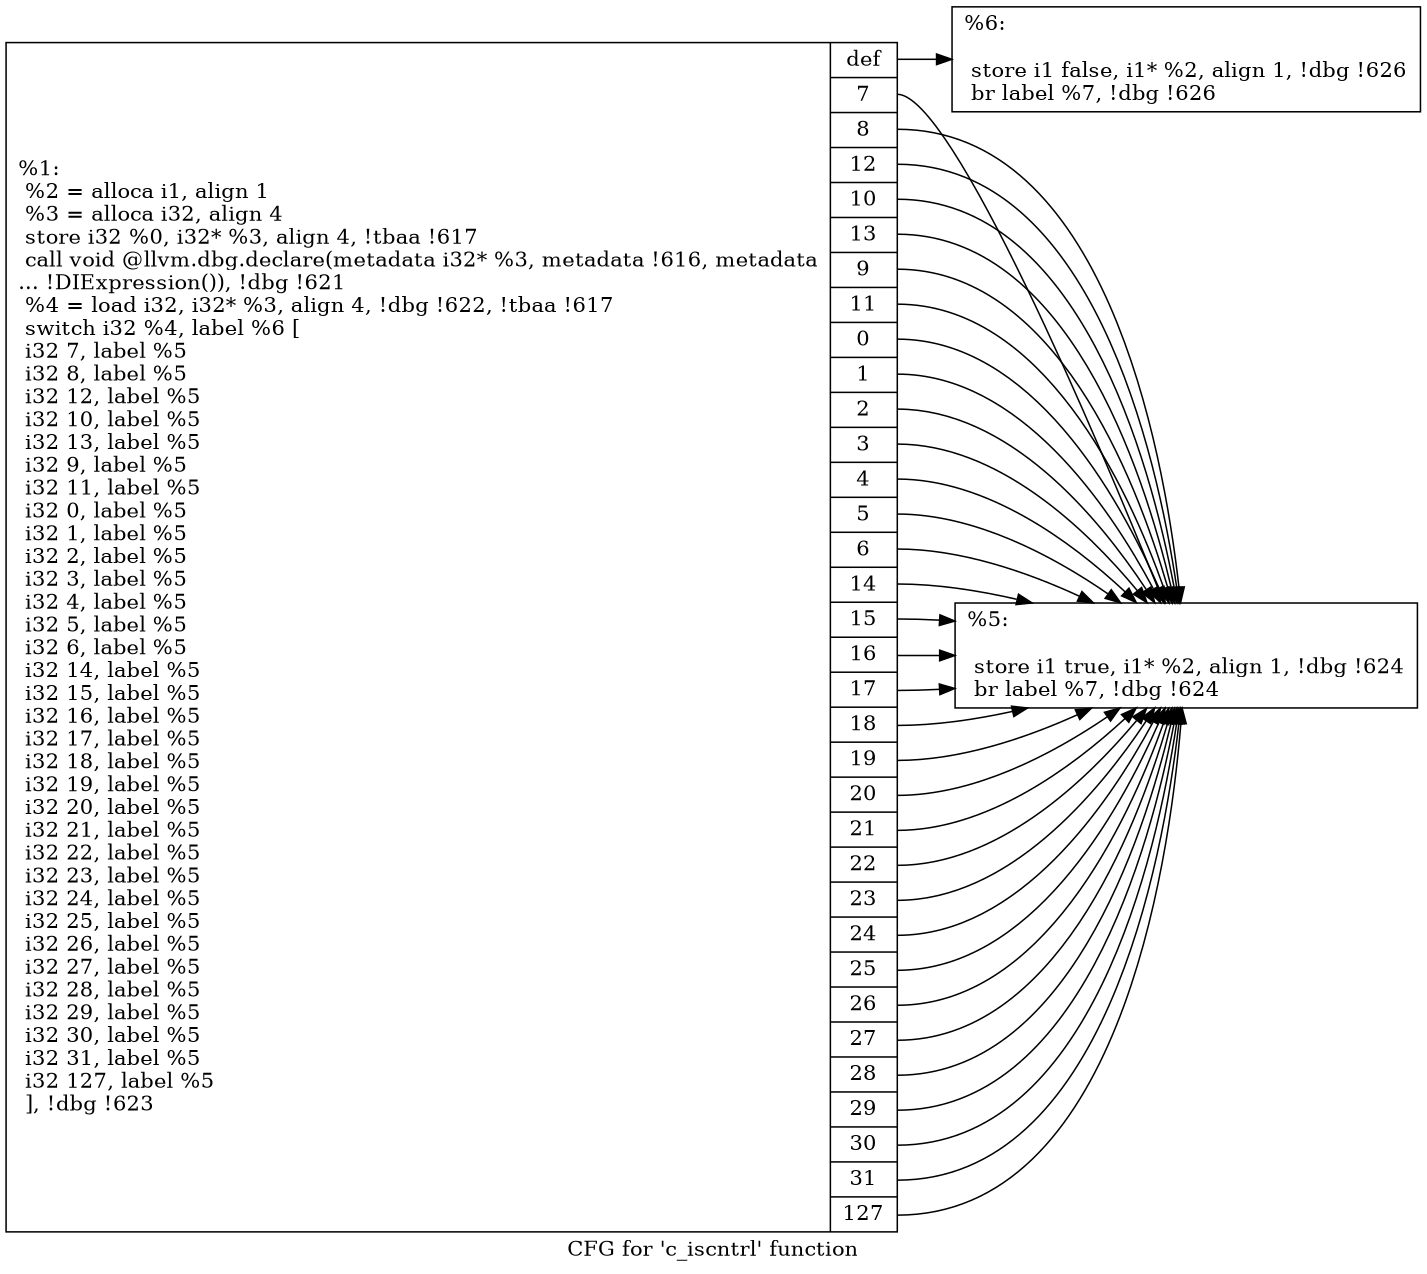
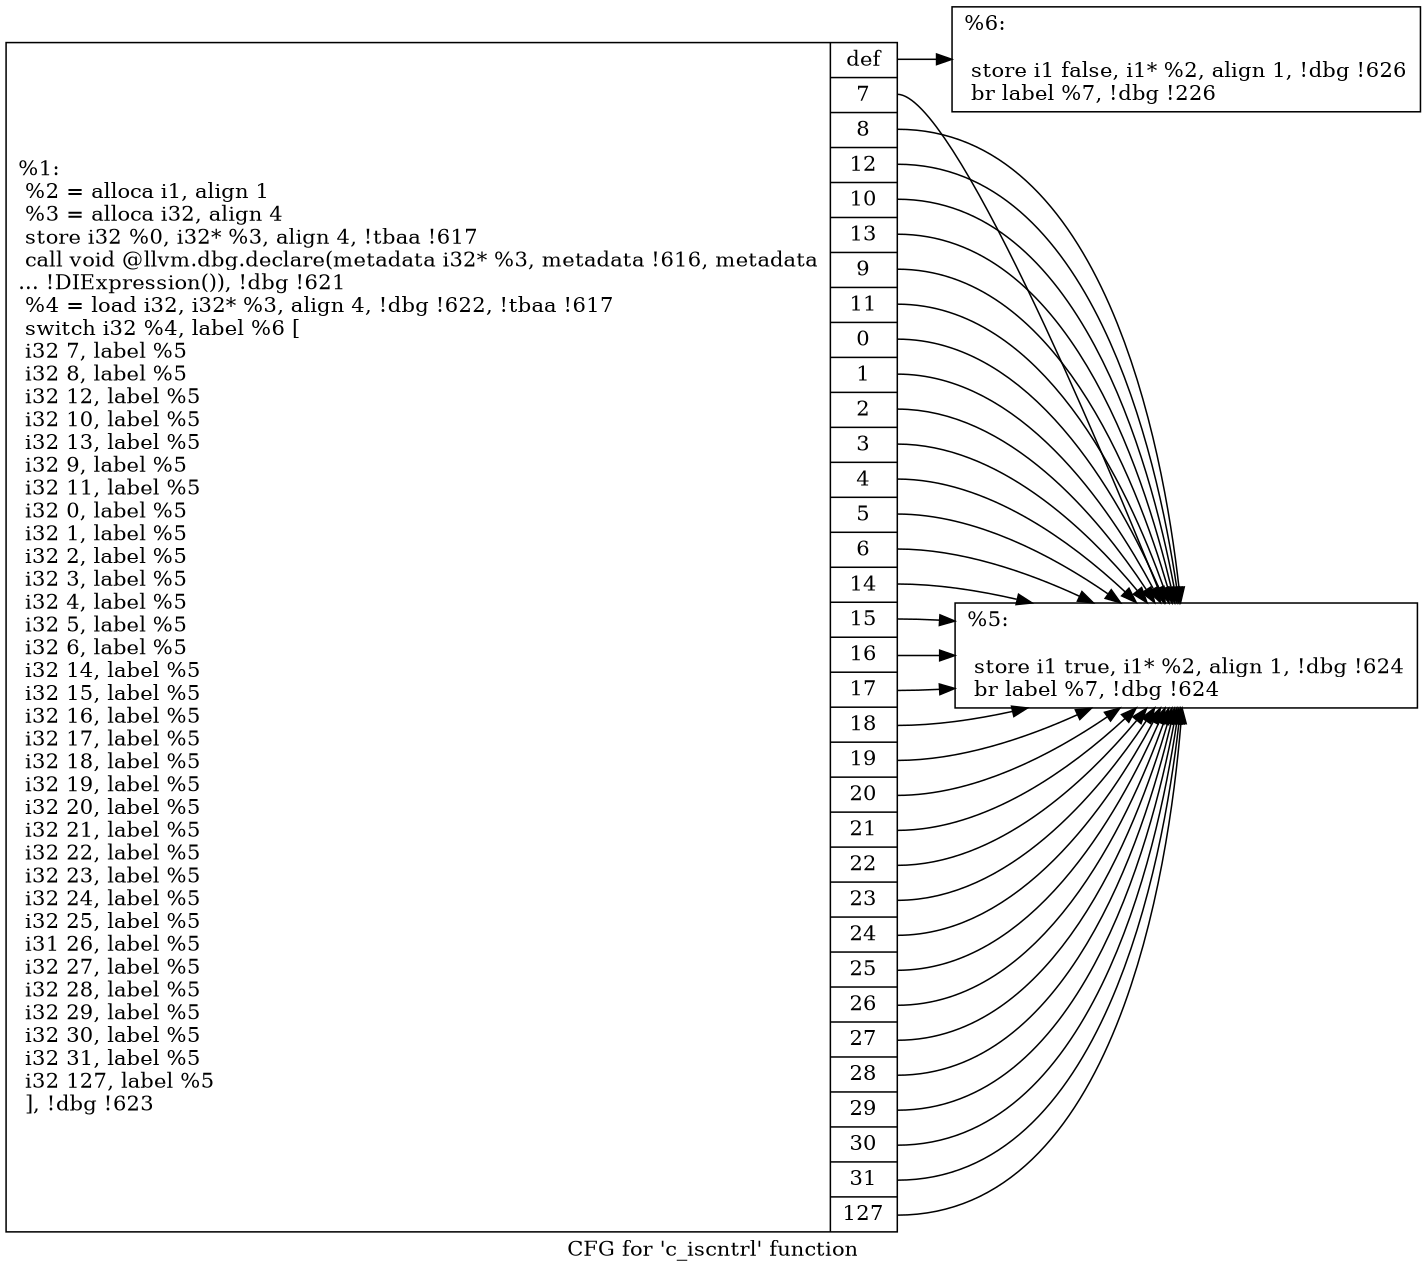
node "%6:": text "br label %7, !dbg !626" -> "br label %7, !dbg !226"
node "%1:": text "i32 26, label %5" -> "i31 26, label %5"
